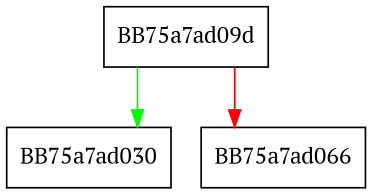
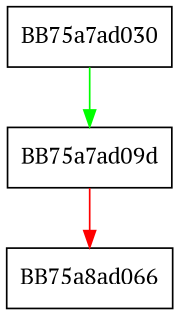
edge "BB75a7ad09d" -> "BB75a7ad030": reversed
node "BB75a7ad066": label "BB75a7ad066" -> "BB75a8ad066"
